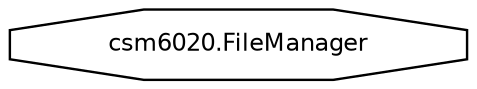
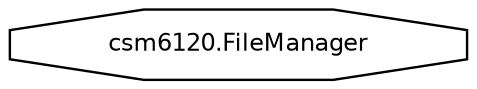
node "csm6020.FileManager": label "csm6020.FileManager" -> "csm6120.FileManager"
